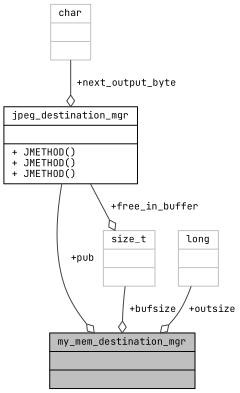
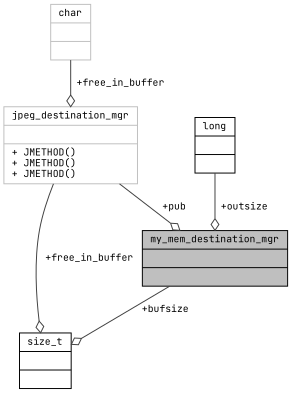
edge "char" -> "jpeg_destination_mgr": label " +next_output_byte" -> " +free_in_buffer"
node "jpeg_destination_mgr": color black -> grey75
node "size_t": color grey75 -> black
node "long": color grey75 -> black
edge "size_t" -> "my_mem_destination_mgr": reversed
